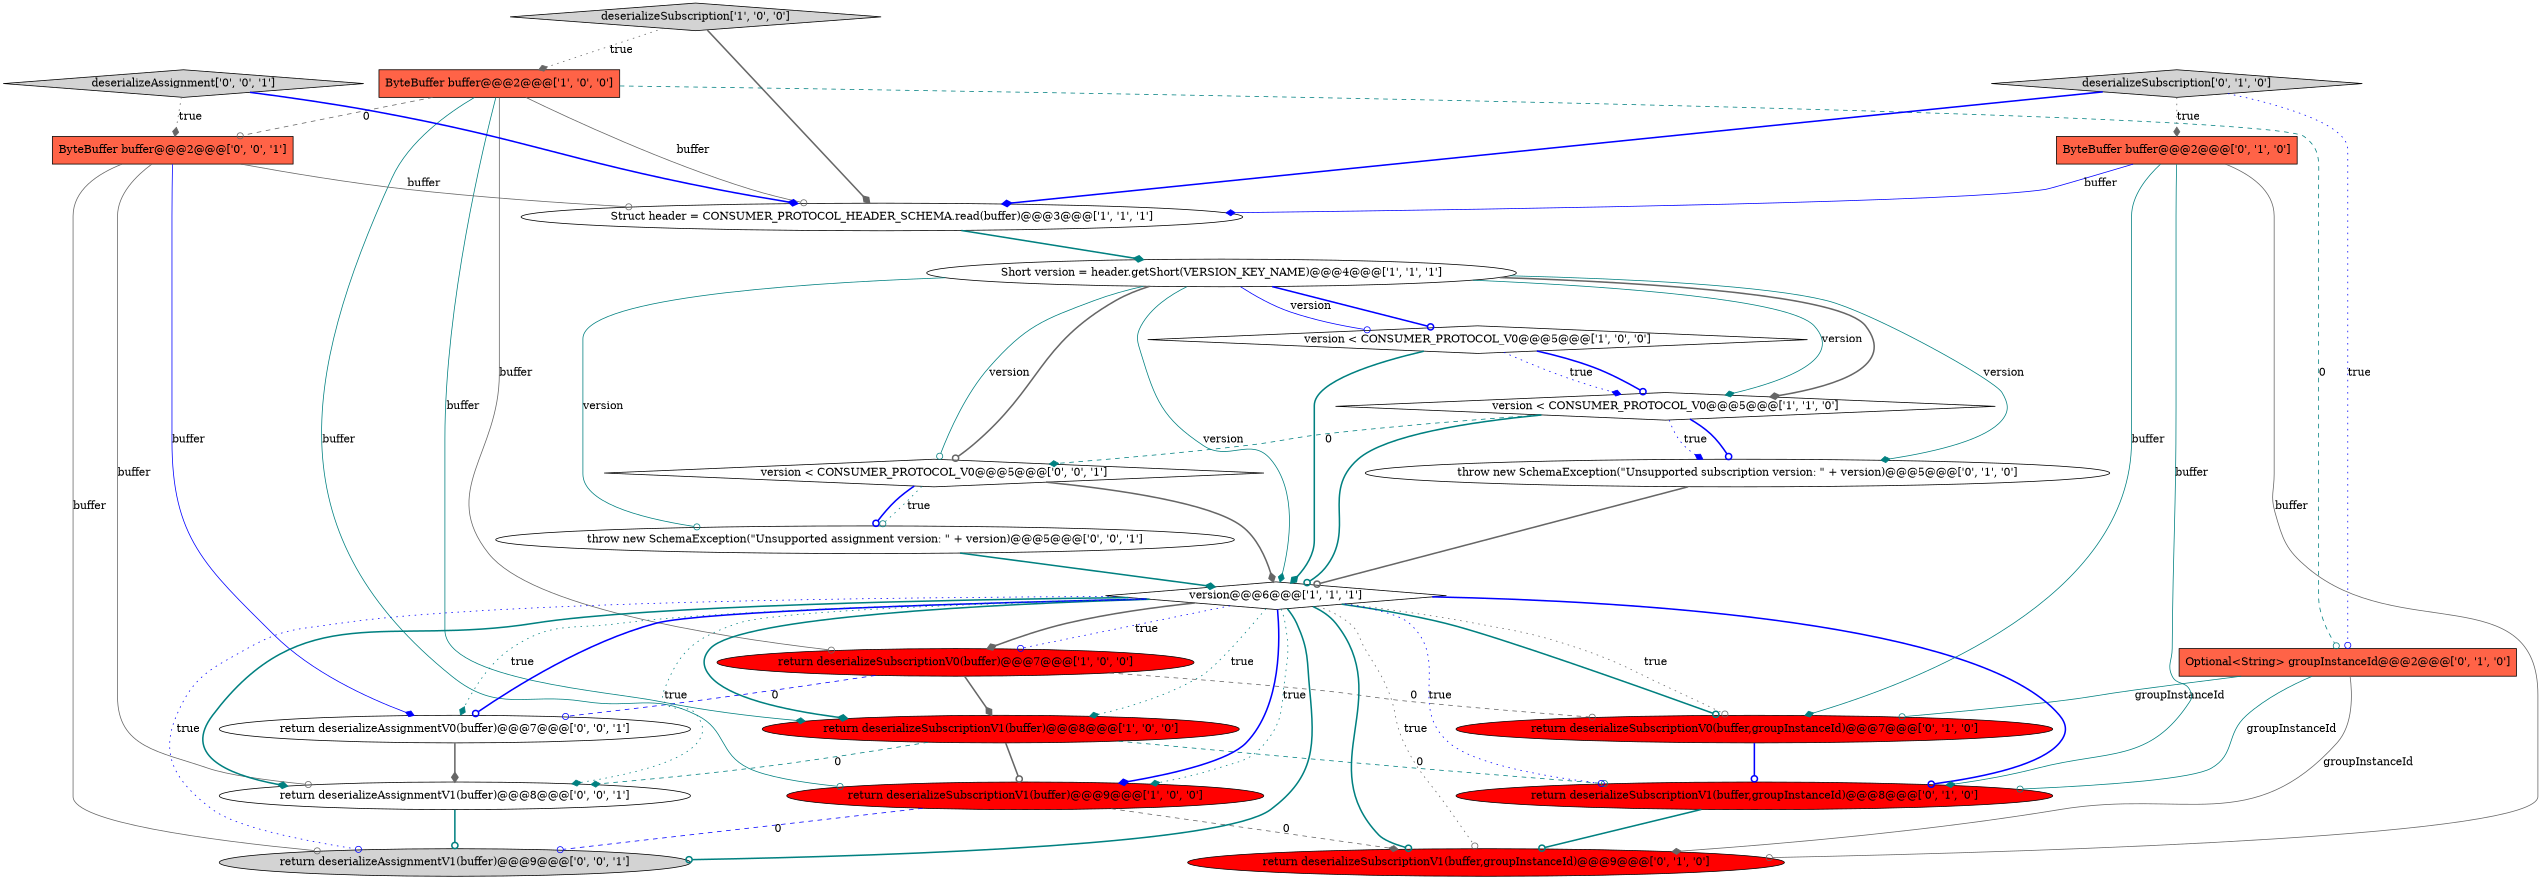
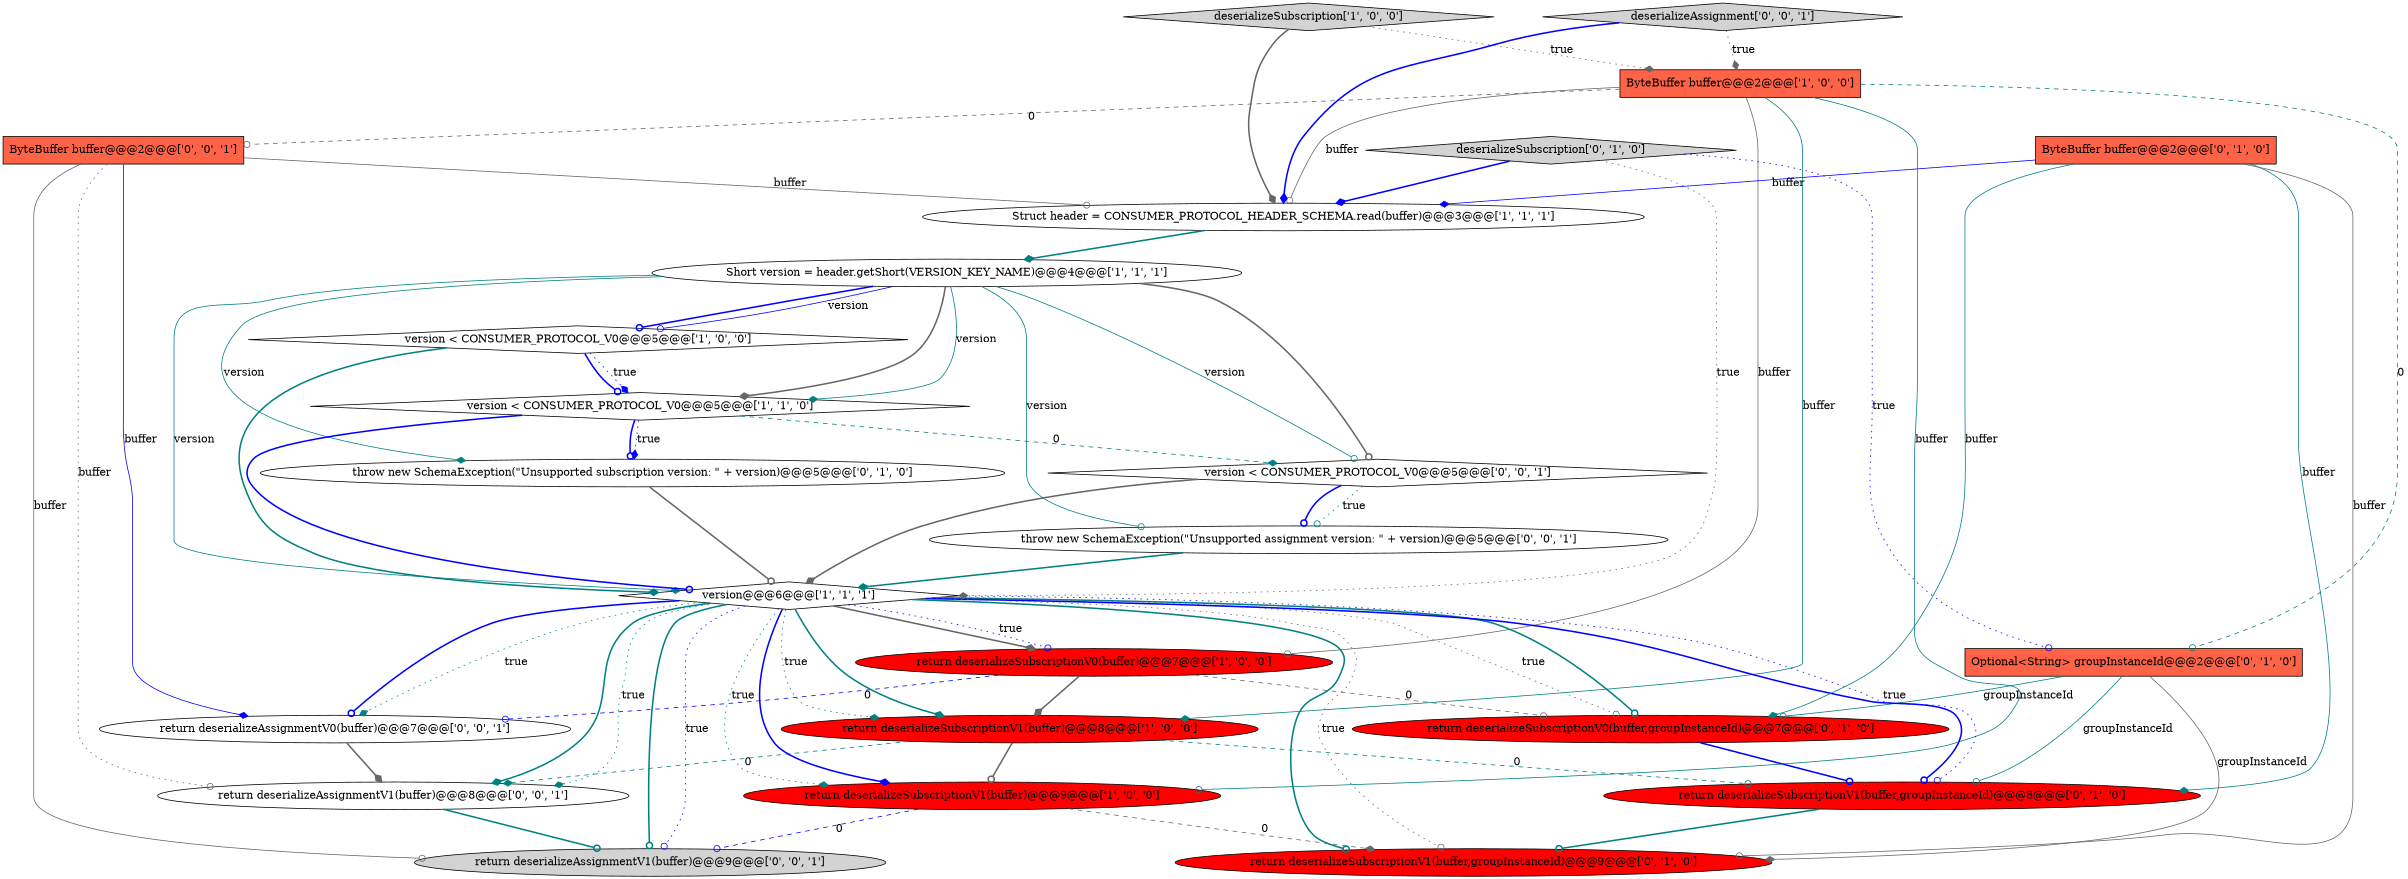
edge "deserializeAssignment['0', '0', '1']" -> "ByteBuffer buffer@@@2@@@['0', '0', '1']": now "deserializeAssignment['0', '0', '1']" -> "ByteBuffer buffer@@@2@@@['1', '0', '0']"
edge "deserializeSubscription['0', '1', '0']" -> "ByteBuffer buffer@@@2@@@['0', '1', '0']": now "deserializeSubscription['0', '1', '0']" -> "version@@@6@@@['1', '1', '1']"
edge "version < CONSUMER_PROTOCOL_V0@@@5@@@['1', '1', '0']" -> "version@@@6@@@['1', '1', '1']": color teal -> blue
edge "ByteBuffer buffer@@@2@@@['0', '0', '1']" -> "return deserializeAssignmentV1(buffer)@@@8@@@['0', '0', '1']": style solid -> dotted
